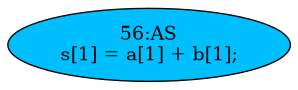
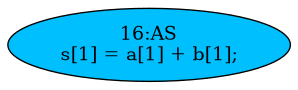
node "56:AS s[1] = a[1] + b[1];": label "56:AS s[1] = a[1] + b[1];" -> "16:AS s[1] = a[1] + b[1];"
